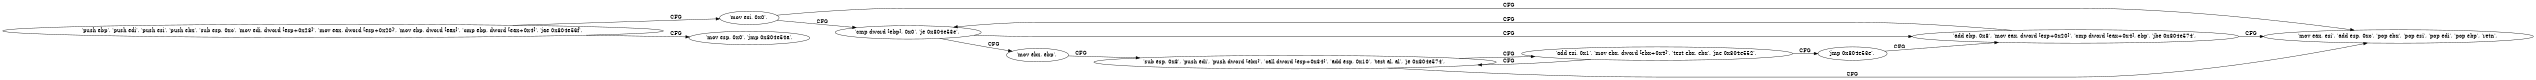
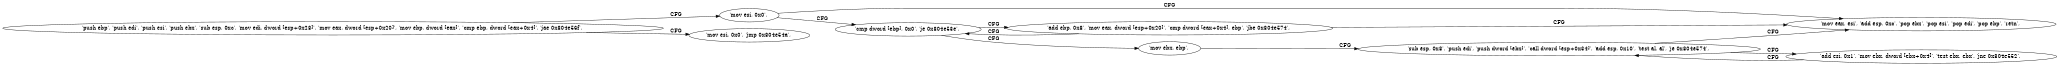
node "'mov esp, 0x0', 'jmp 0x804e54a',": label "'mov esp, 0x0', 'jmp 0x804e54a'," -> "'mov esi, 0x0', 'jmp 0x804e54a',"
node "'jmp 0x804e53e',": removed
